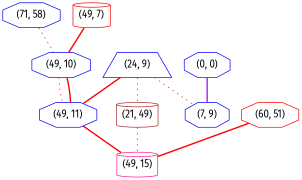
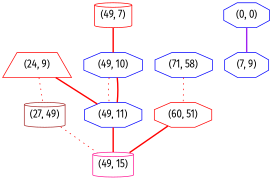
edge "(71, 58)" -- "(49, 10)": now "(71, 58)" -- "(60, 51)"
node "(24, 9)": color blue -> red
edge "(24, 9)" -- "(7, 9)": removed
node "(21, 49)": label "(21, 49)" -> "(27, 49)"
